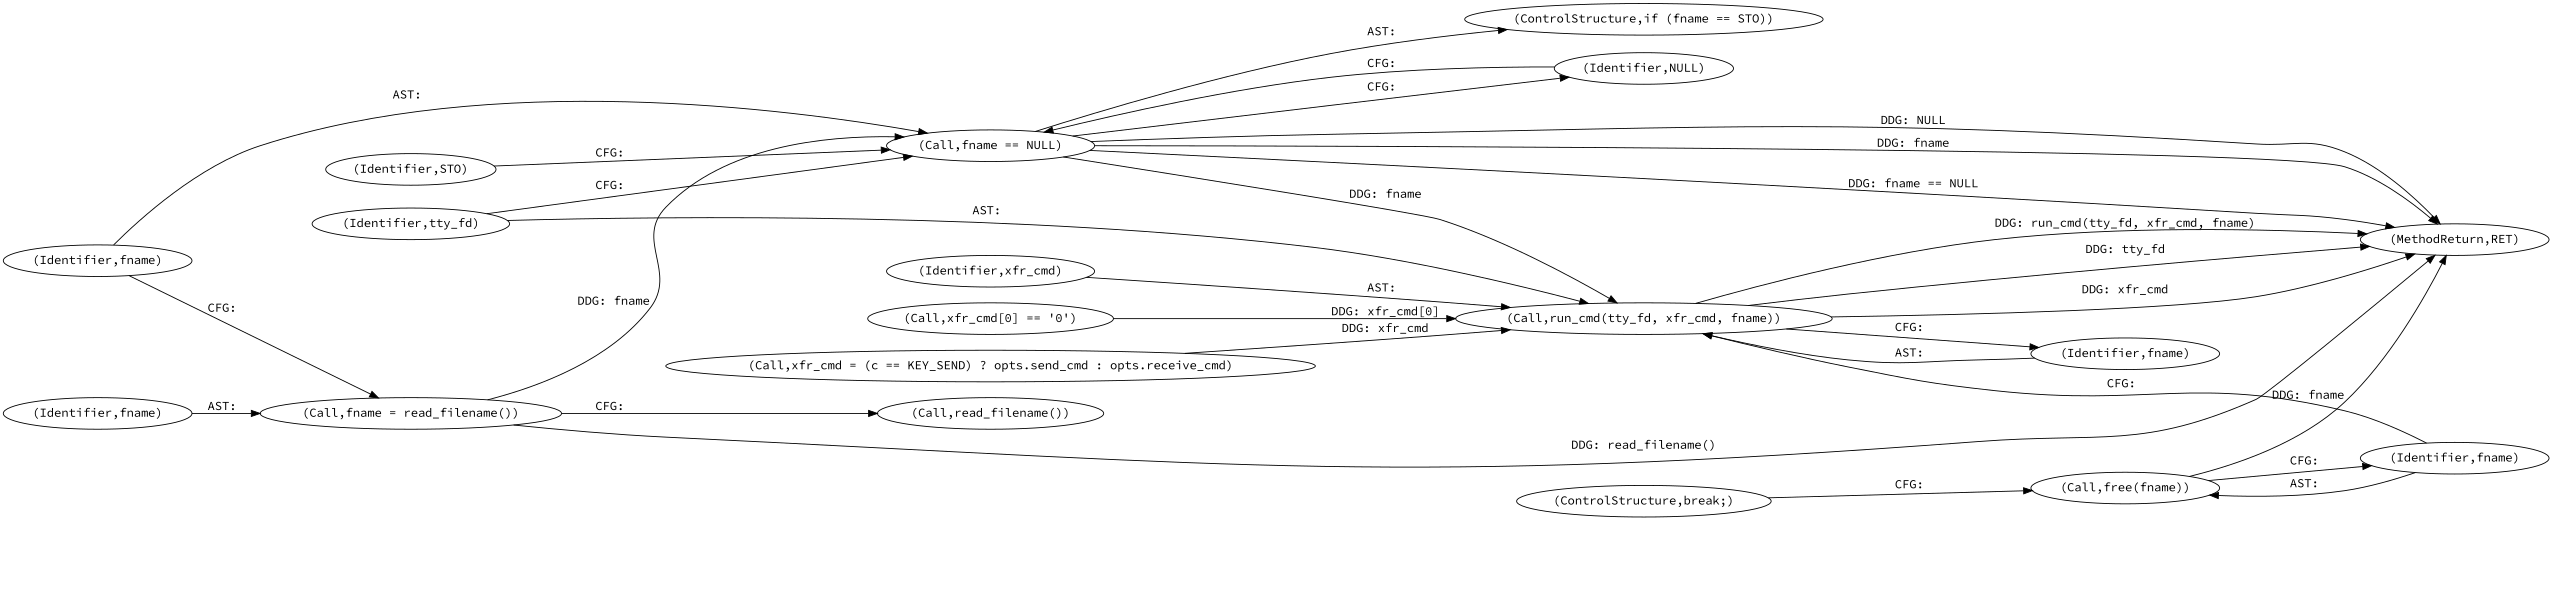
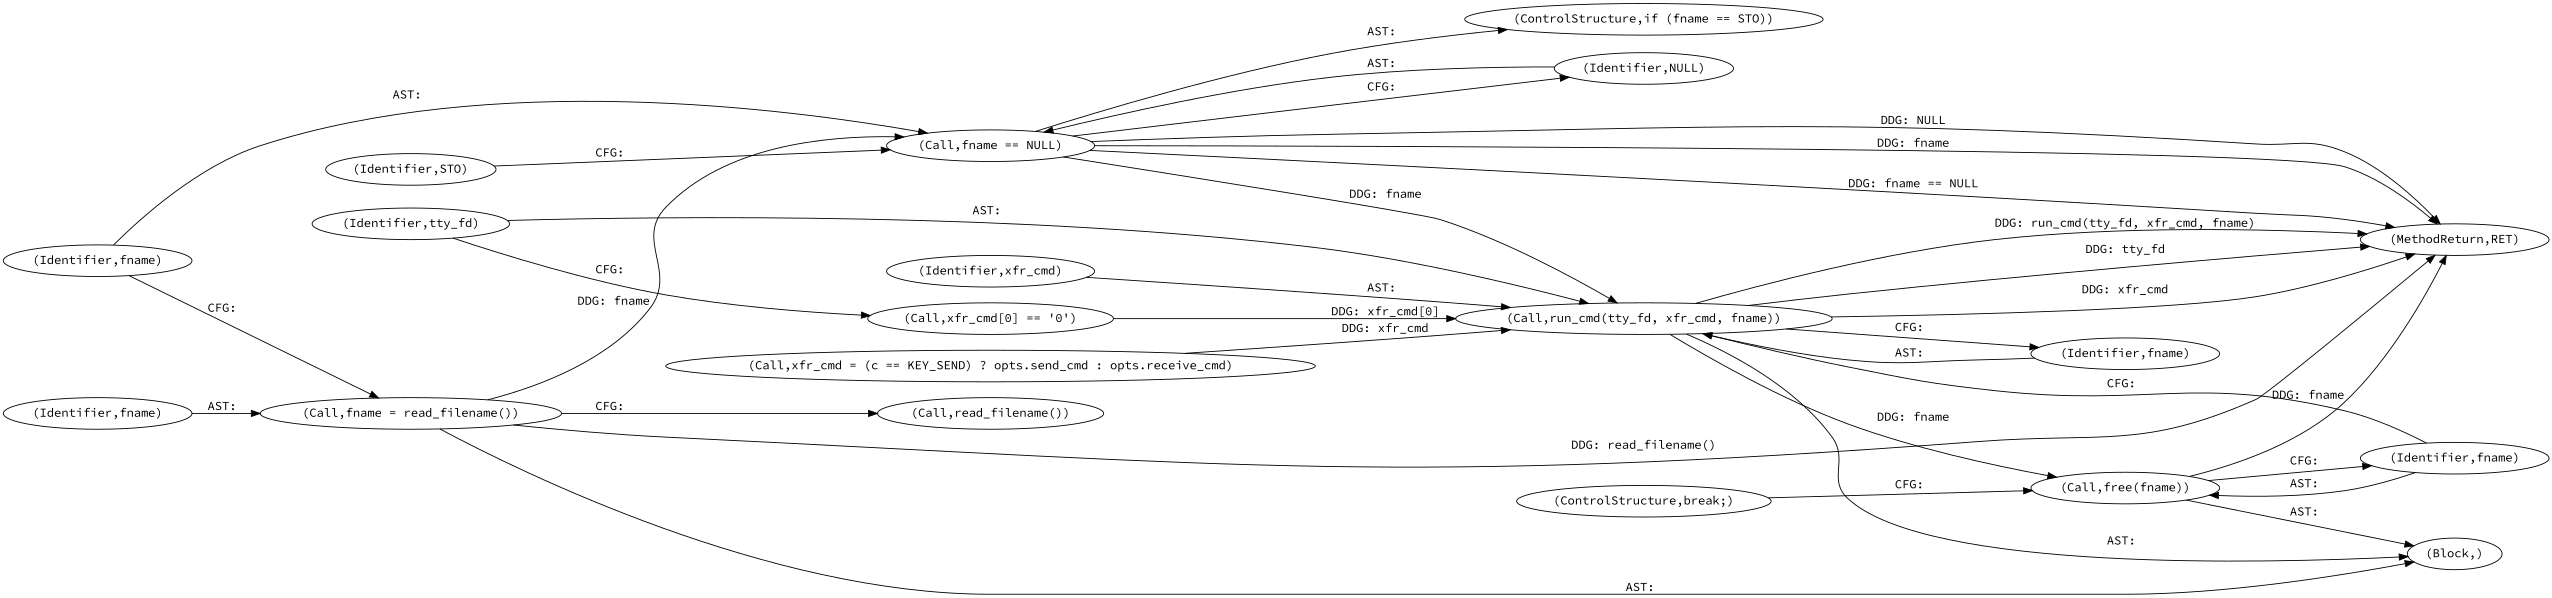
edge "(Identifier,NULL)" -> "(Call,fname == NULL)": label "CFG: " -> "AST: "
edge "(Identifier,tty_fd)" -> "(Call,fname == NULL)": now "(Identifier,tty_fd)" -> "(Call,xfr_cmd[0] == '0')"
edge "(Call,run_cmd(tty_fd, xfr_cmd, fname))" -> "(Call,free(fname))": added, label "DDG: fname"
node "(Block,)": added
